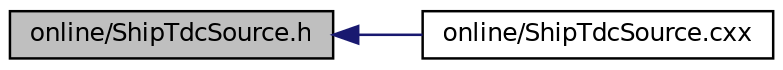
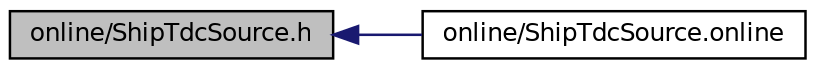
node "online/ShipTdcSource.cxx": label "online/ShipTdcSource.cxx" -> "online/ShipTdcSource.online"
